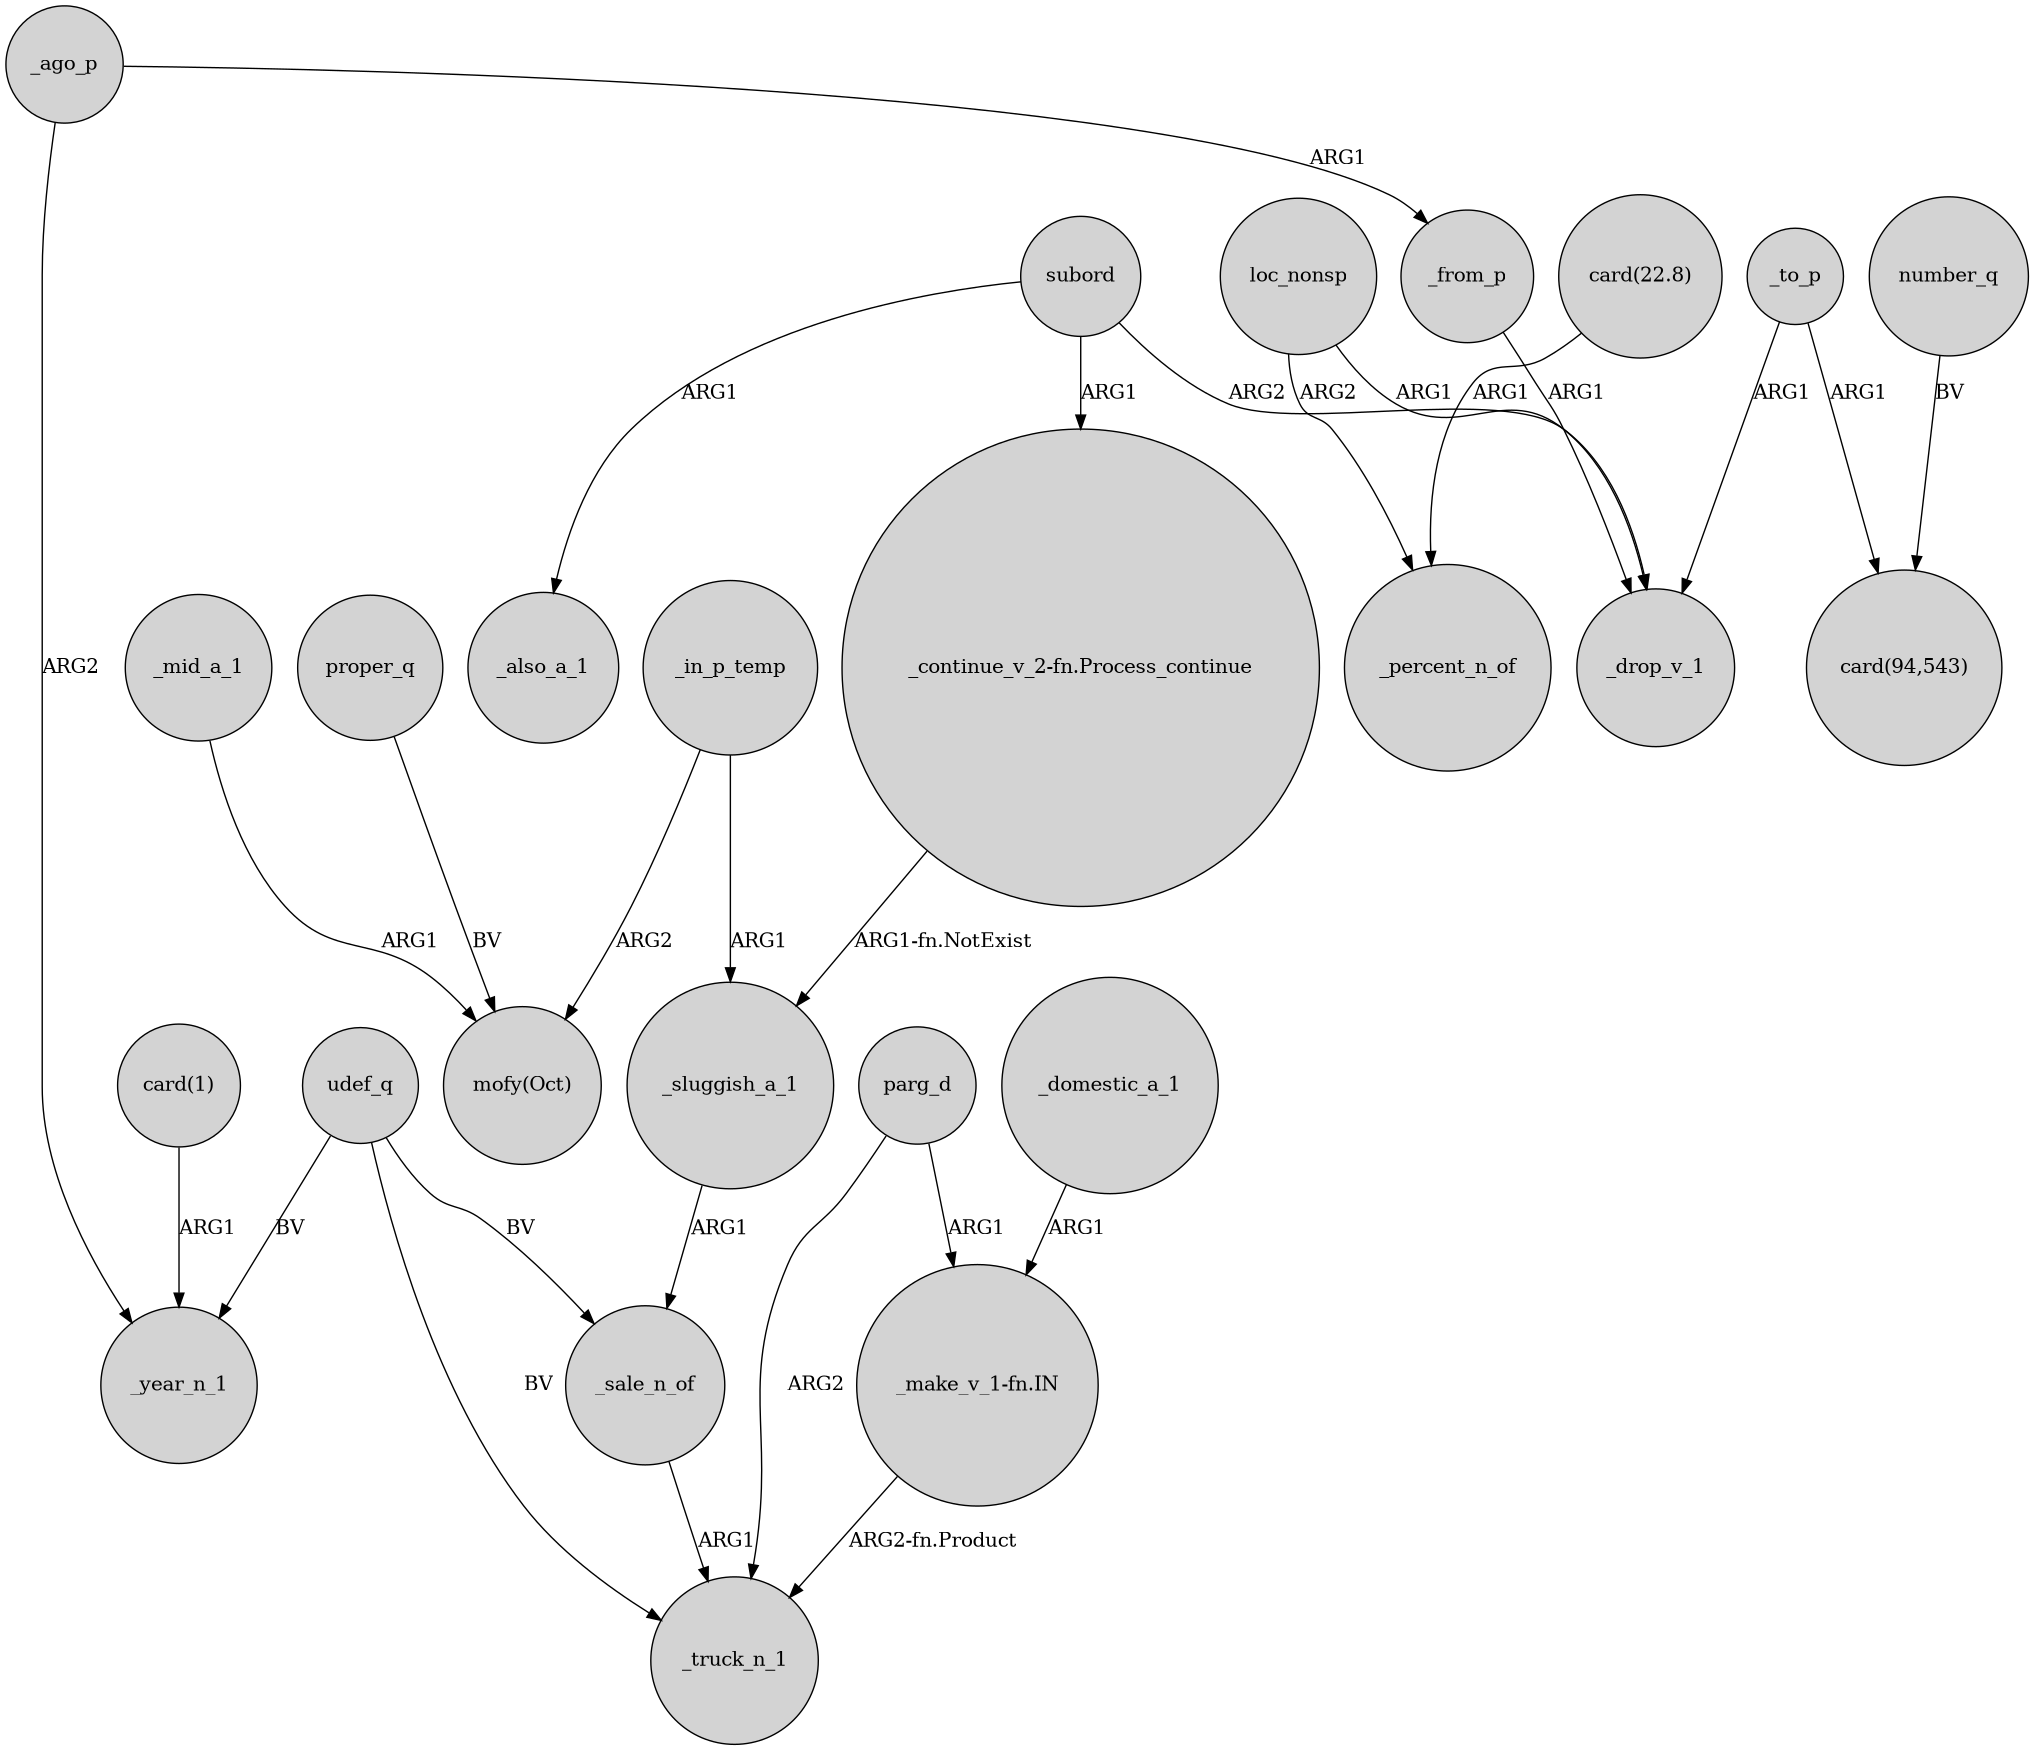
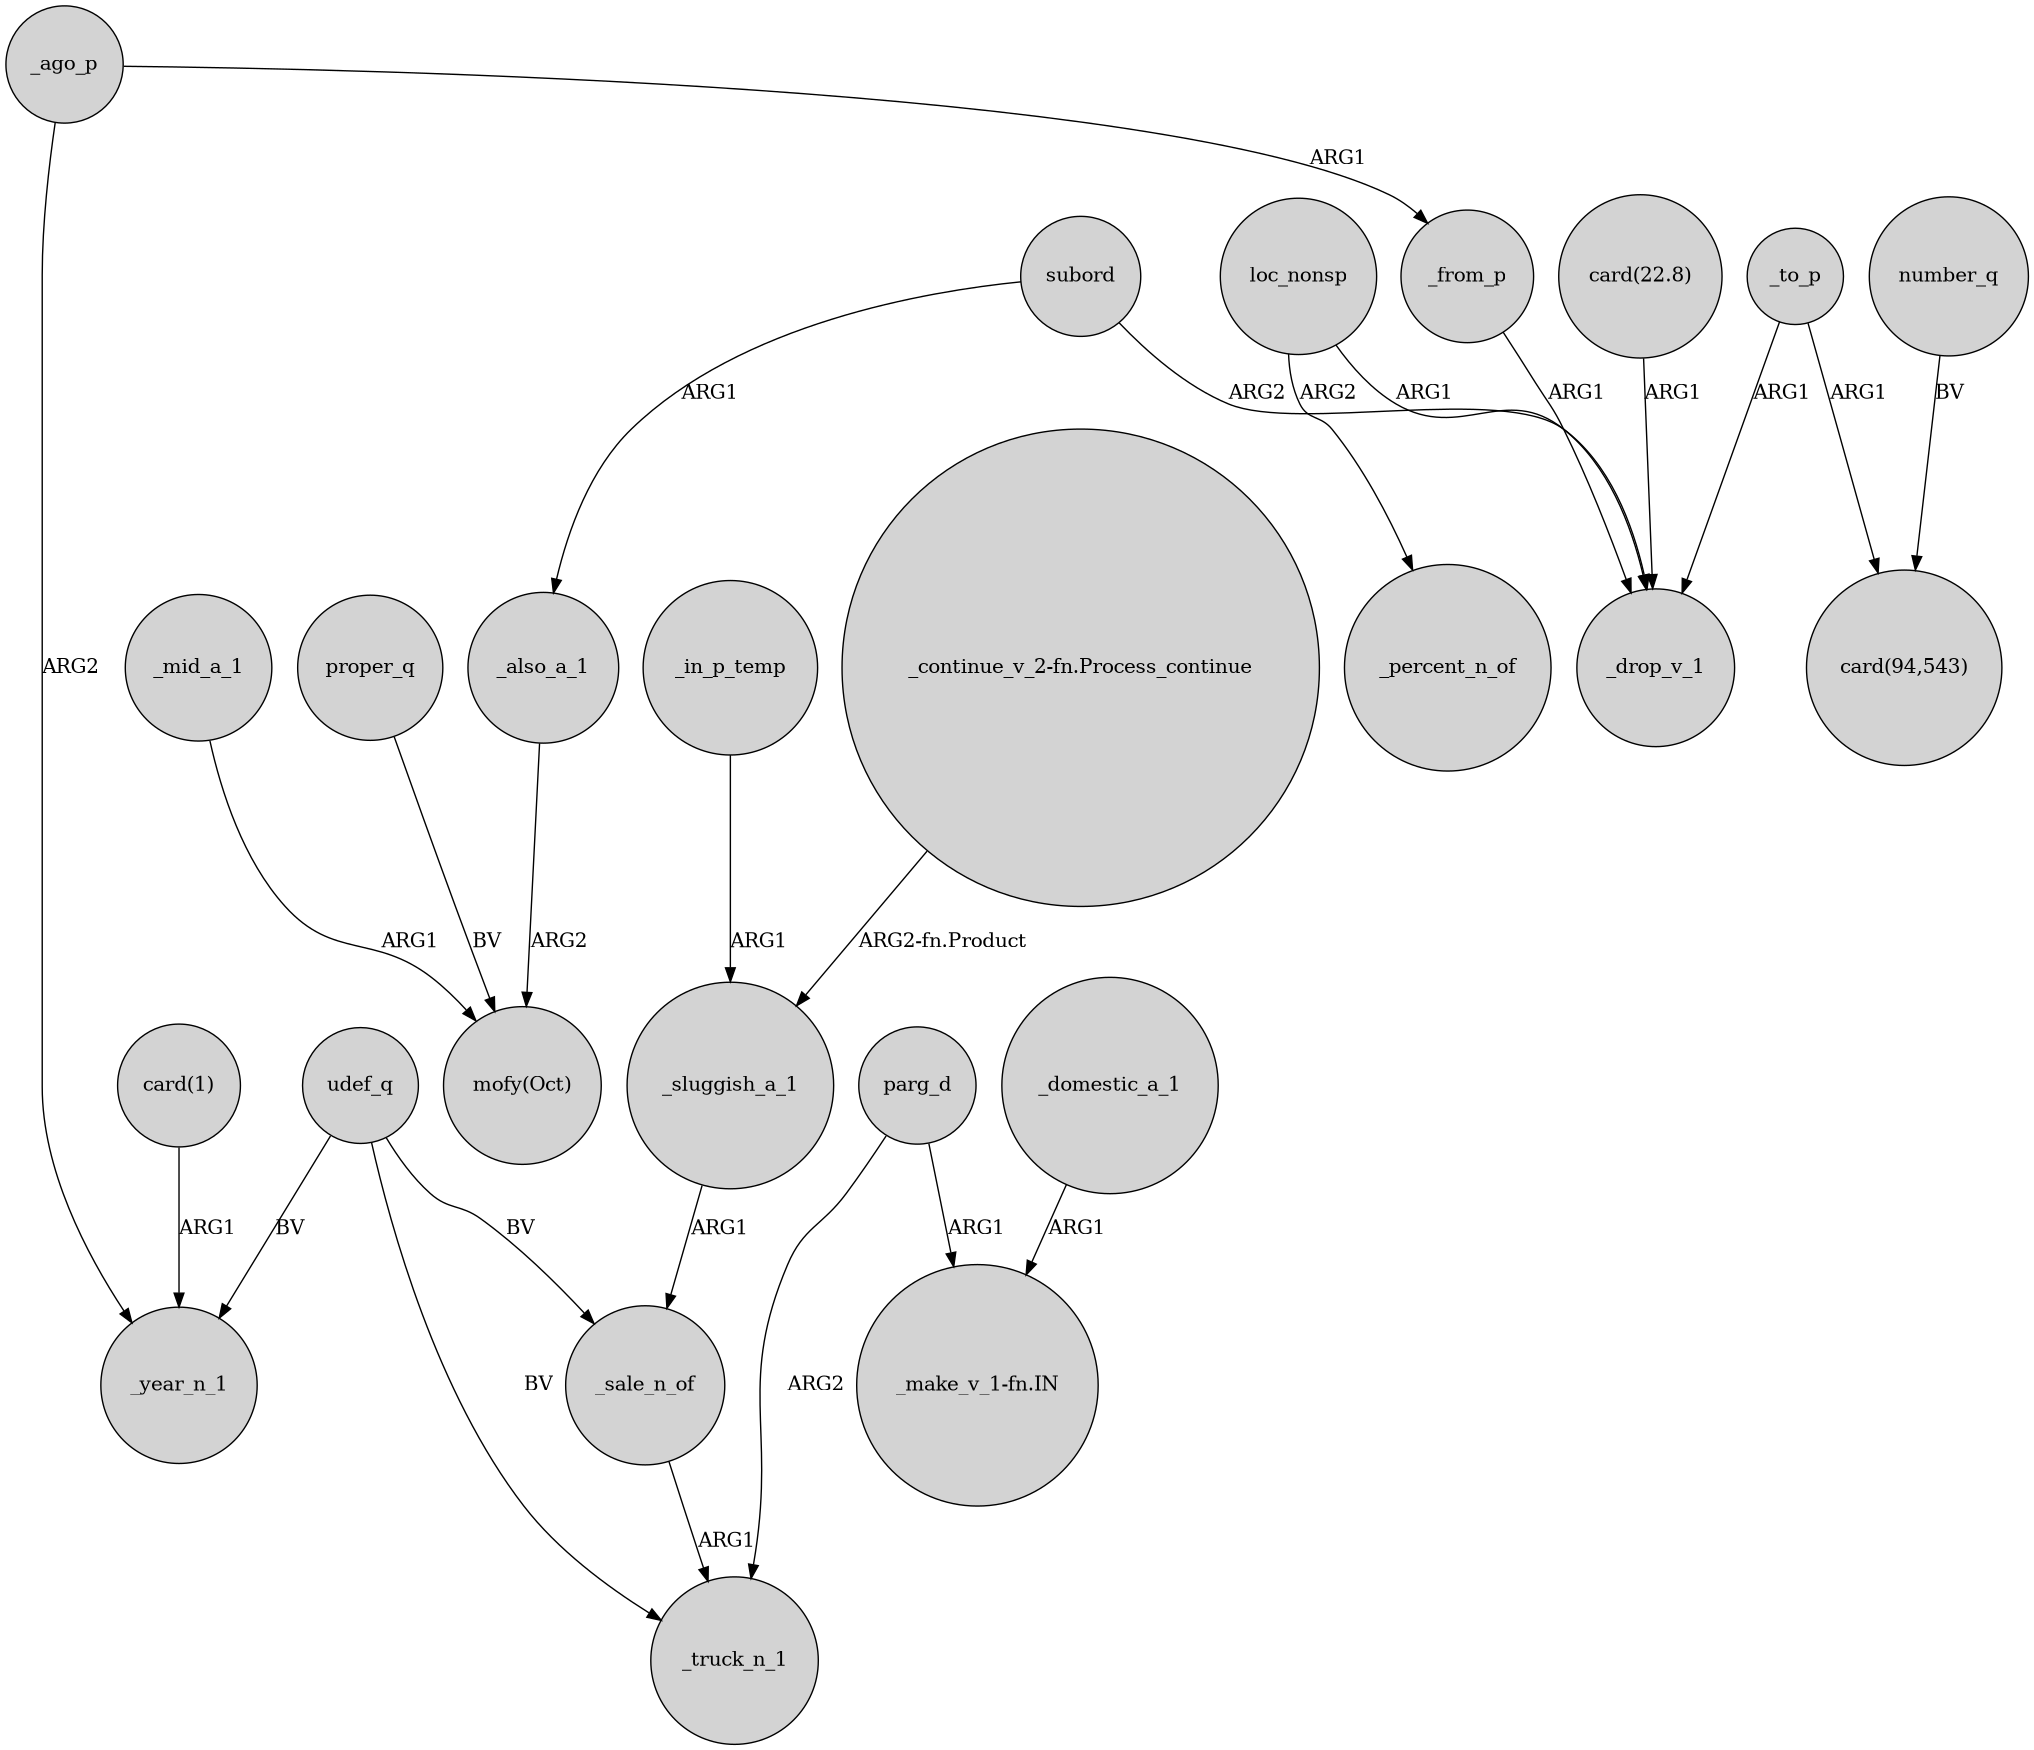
edge "subord" -> "_continue_v_2-fn.Process_continue": removed, label "ARG1"
edge "card(22.8)" -> "_percent_n_of": now "card(22.8)" -> "_drop_v_1"
edge "_in_p_temp" -> "mofy(Oct)": now "_also_a_1" -> "mofy(Oct)"
edge "_continue_v_2-fn.Process_continue" -> "_sluggish_a_1": label "ARG1-fn.NotExist" -> "ARG2-fn.Product"
edge "_make_v_1-fn.IN" -> "_truck_n_1": removed, label "ARG2-fn.Product"
